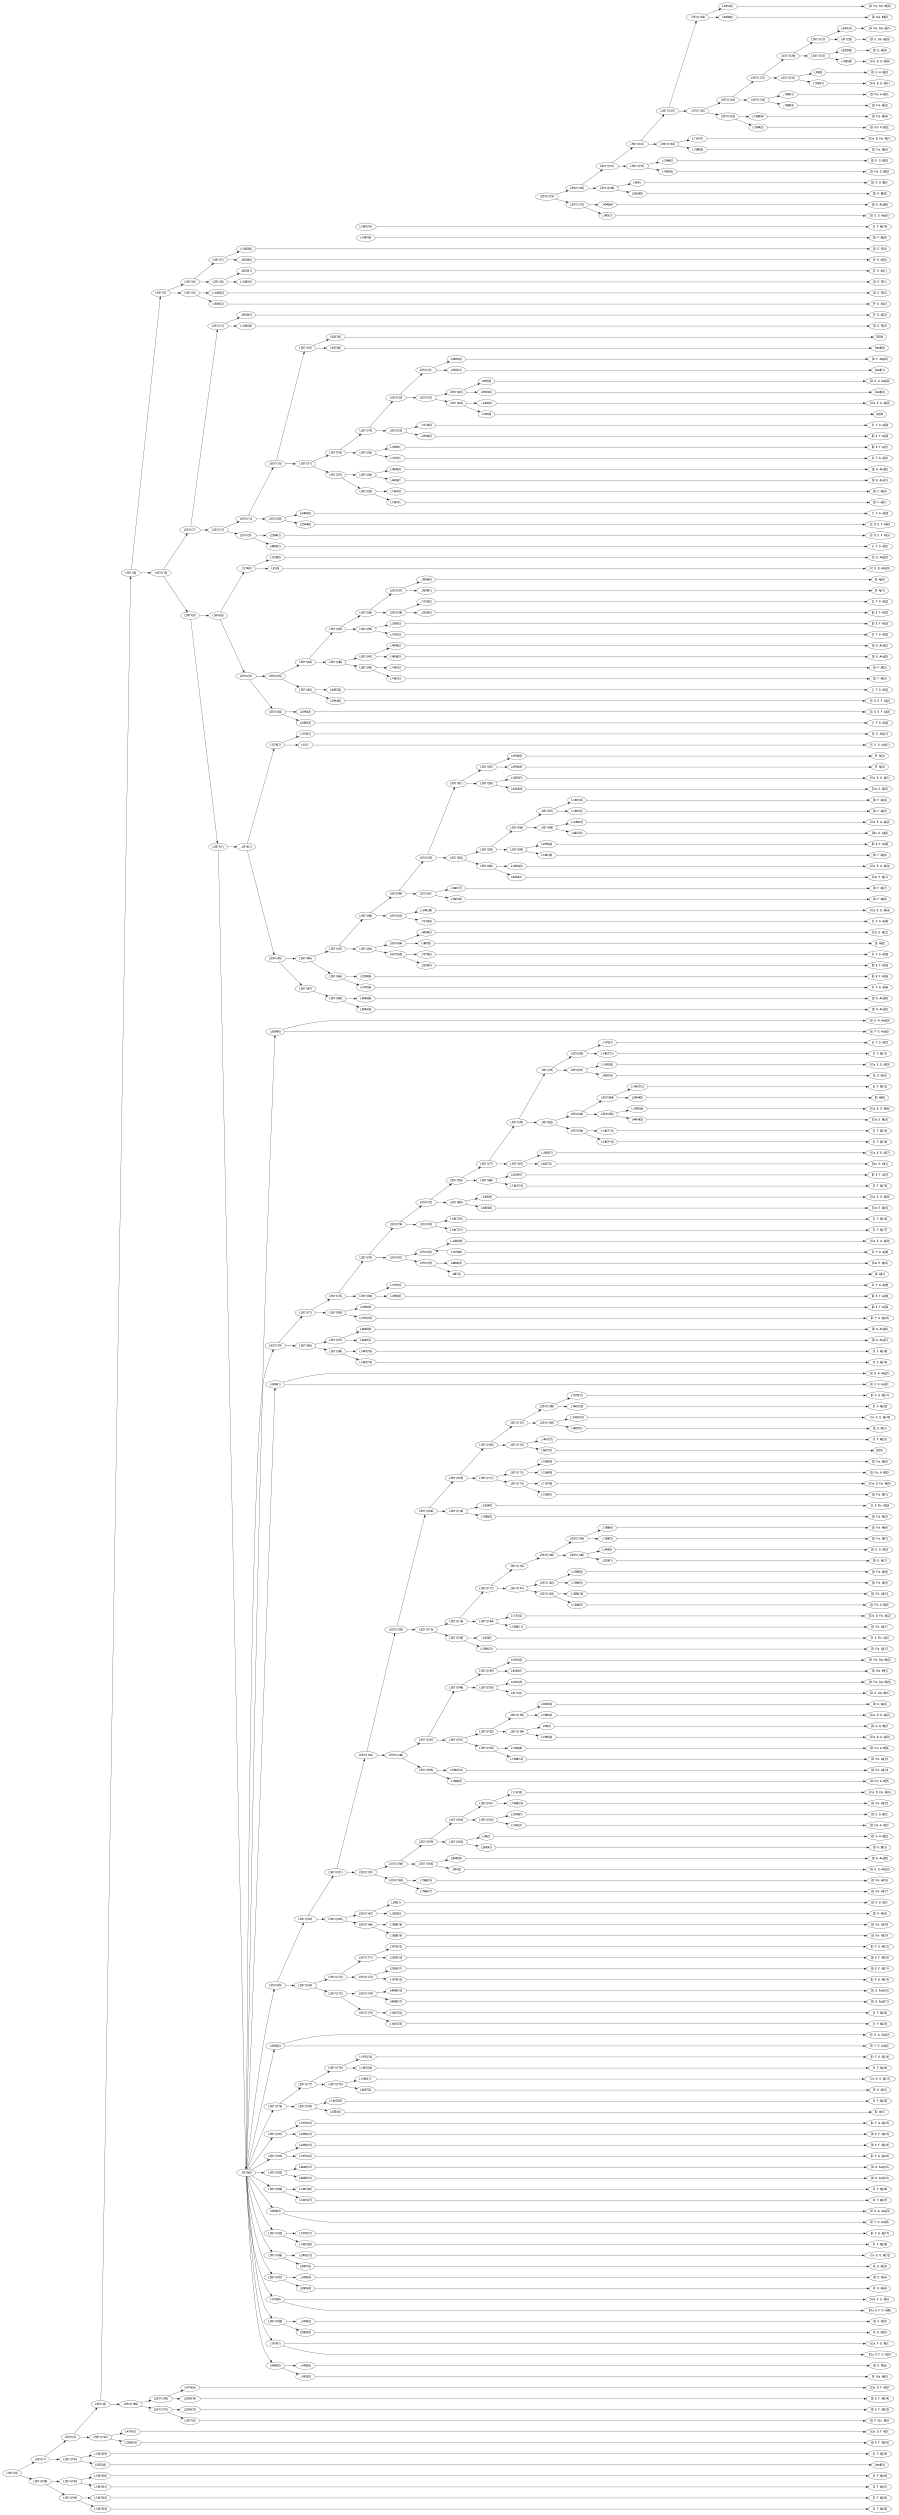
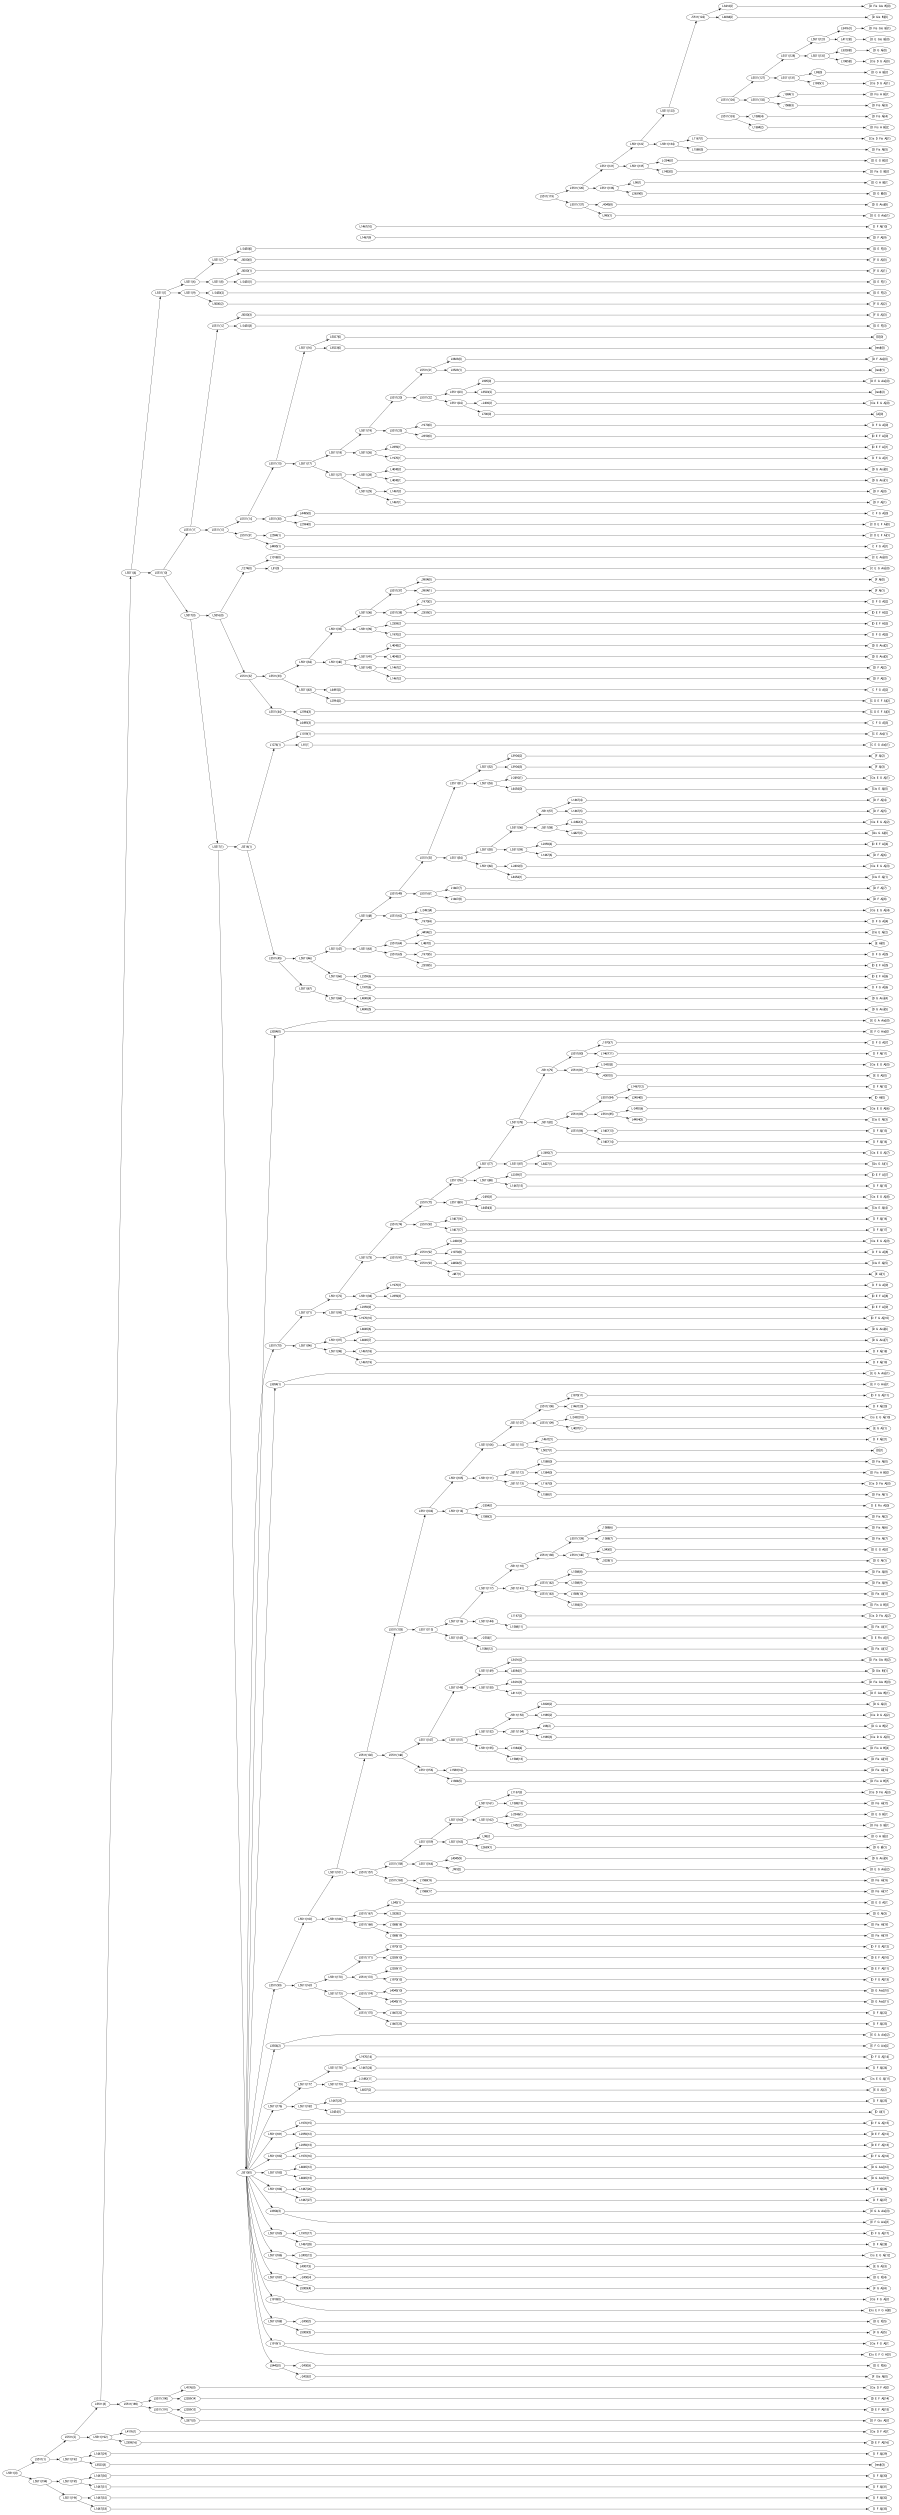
node "L5511(125)": removed
edge "L1970(8)" -> "L5511(92)": reversed
edge "L5511(144)" -> "L1167(2)": removed
